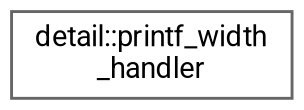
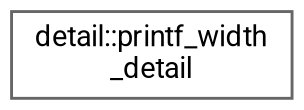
node "detail::printf_width _handler": label "detail::printf_width _handler" -> "detail::printf_width _detail"
